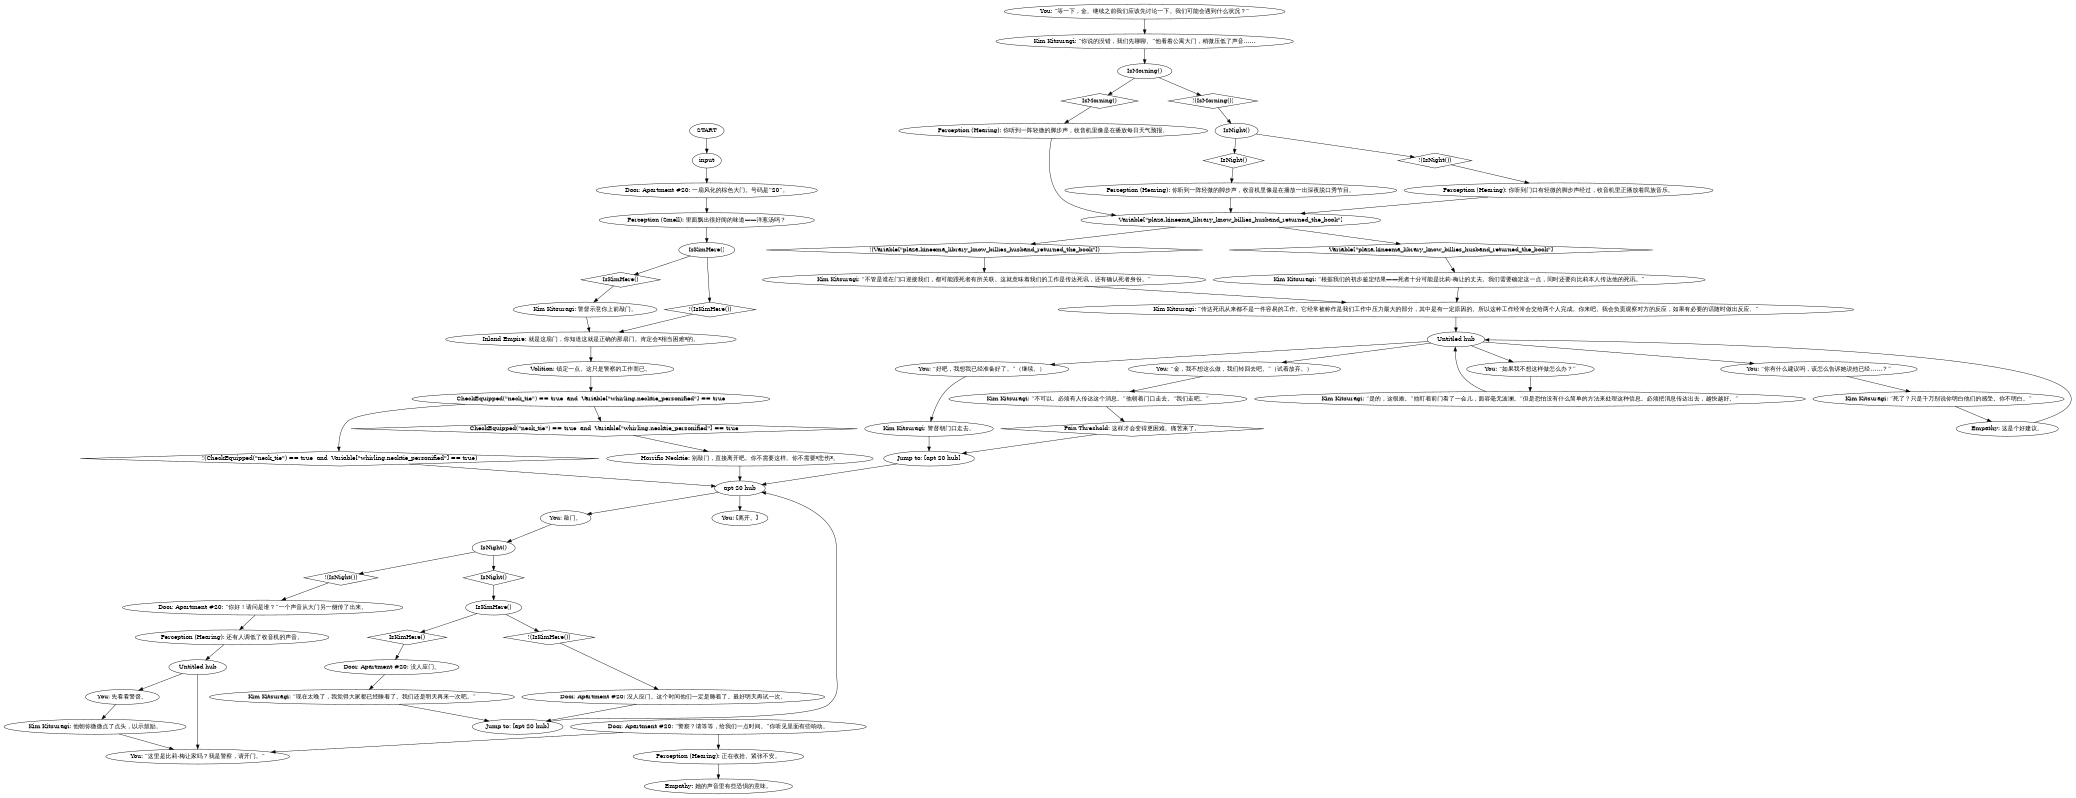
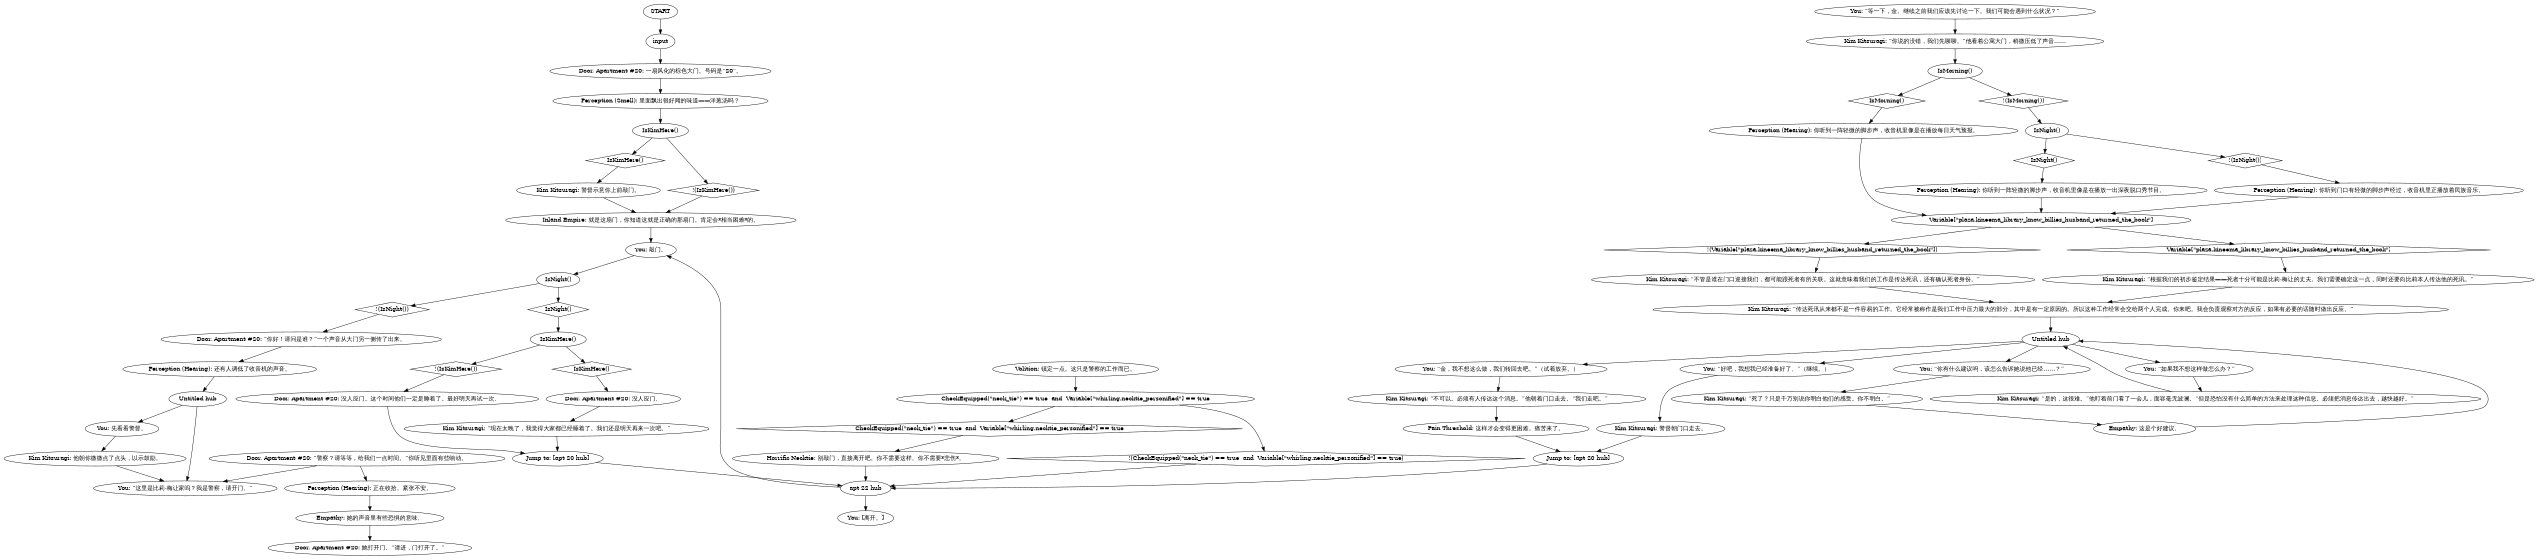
edge "Inland Empire: 就是这扇门，你知道这就是正确的那扇门。肯定会*相当困难*的。" -> "Volition: 镇定一点。这只是警察的工作而已。": now "Inland Empire: 就是这扇门，你知道这就是正确的那扇门。肯定会*相当困难*的。" -> "You: 敲门。"
node "Pain Threshold: 这样才会变得更困难。痛苦来了。": shape diamond -> ellipse
node "apt 20 hub": label "apt 20 hub" -> "apt 22 hub"
node "Door, Apartment #20: 她打开门。“请进，门打开了。”": added
